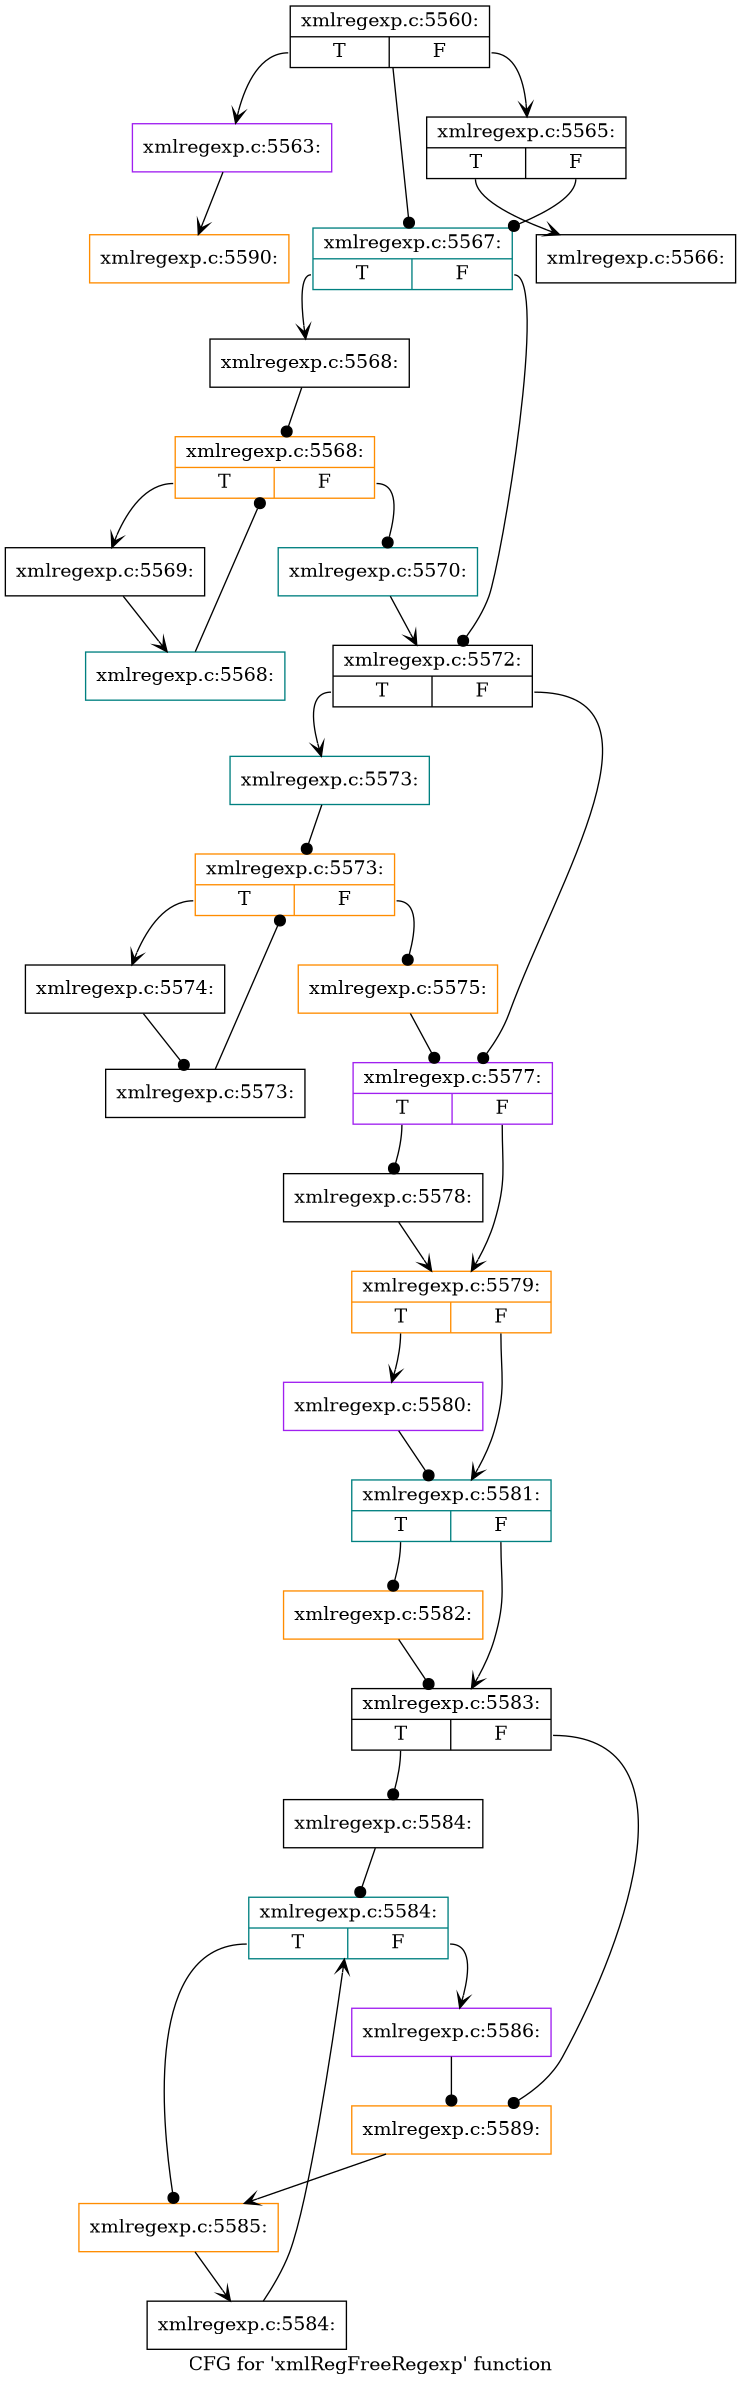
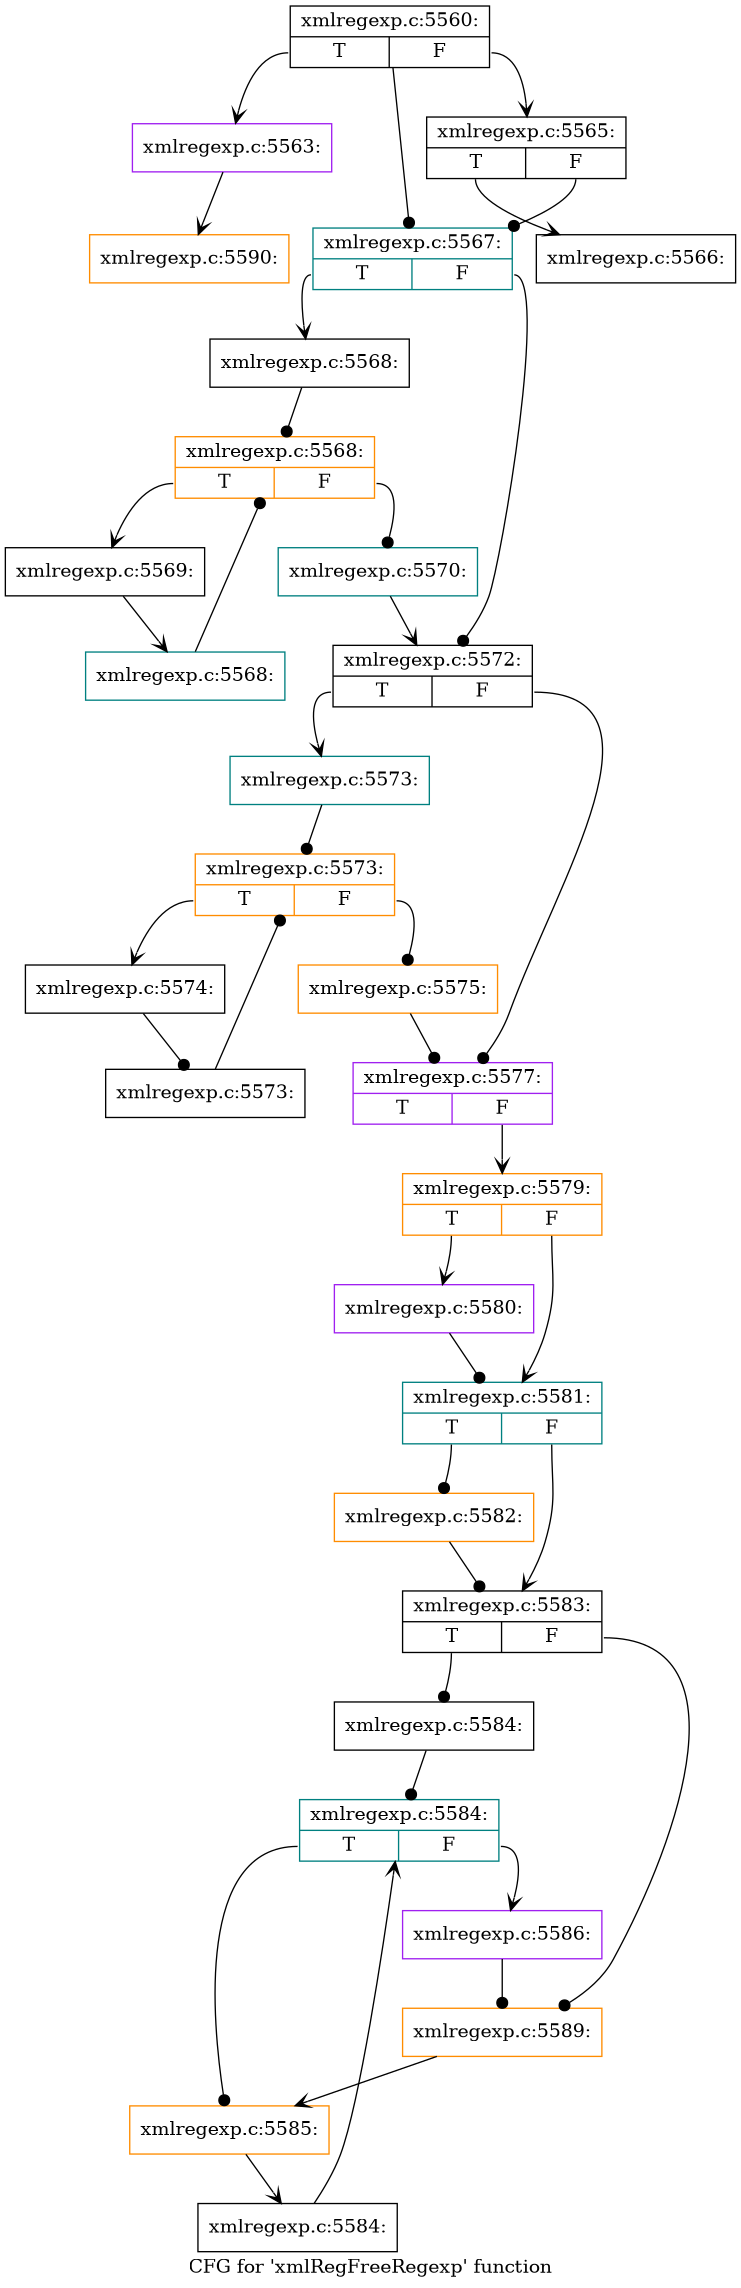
node "xmlregexp.c:5578:": removed
